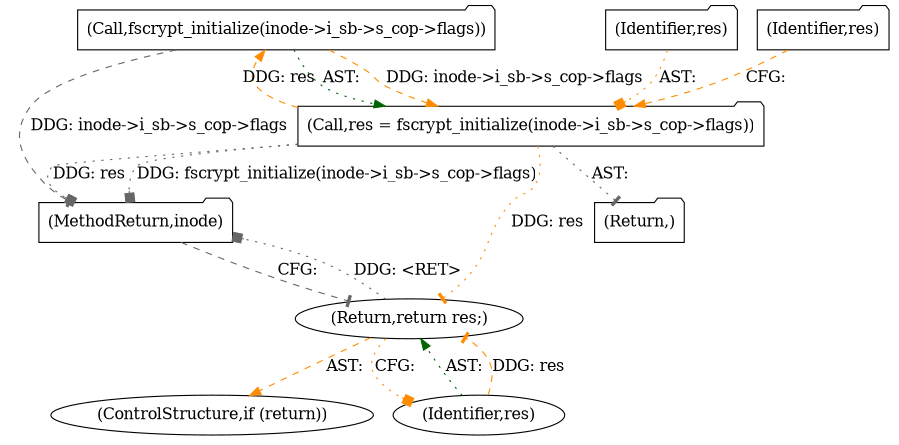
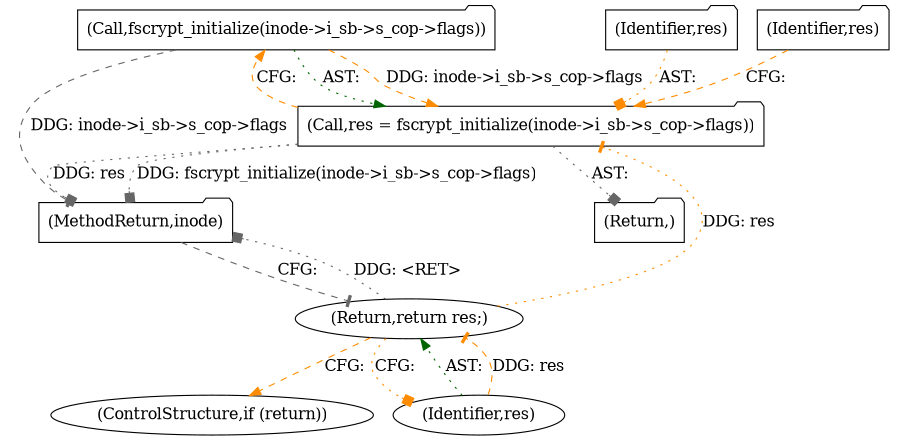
edge "(Call,res = fscrypt_initialize(inode->i_sb->s_cop->flags))" -> "(Call,fscrypt_initialize(inode->i_sb->s_cop->flags))": label "DDG: res" -> "CFG: "
edge "(Call,res = fscrypt_initialize(inode->i_sb->s_cop->flags))" -> "(Return,)": arrowhead tee -> box
edge "(Call,res = fscrypt_initialize(inode->i_sb->s_cop->flags))" -> "(Return,return res;)": reversed
edge "(Return,return res;)" -> "(ControlStructure,if (return))": label "AST: " -> "CFG: "
